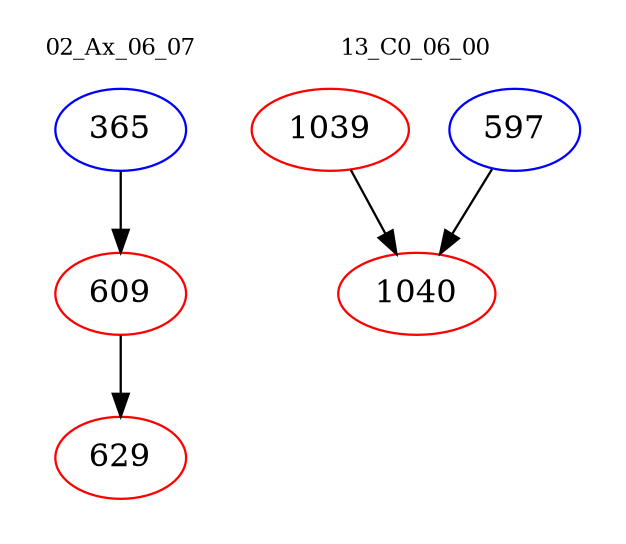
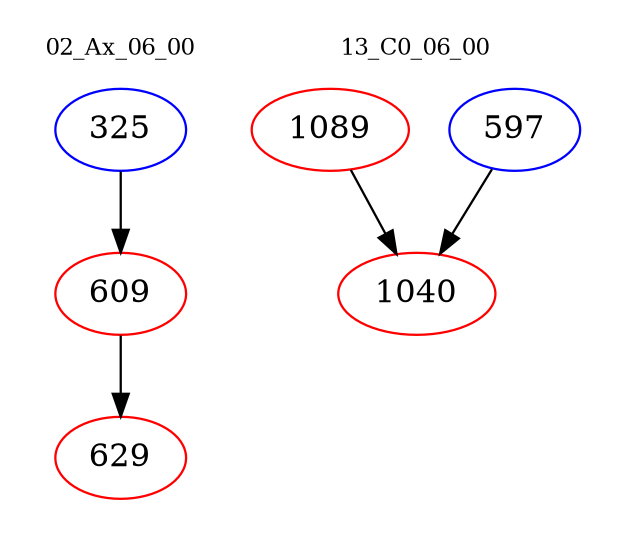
cluster "02_Ax_06_07": label "02_Ax_06_07" -> "02_Ax_06_00"
node "365": label "365" -> "325"
node "1039": label "1039" -> "1089"
